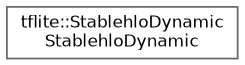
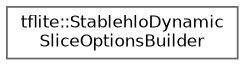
node "tflite::StablehloDynamic StablehloDynamic": label "tflite::StablehloDynamic StablehloDynamic" -> "tflite::StablehloDynamic SliceOptionsBuilder"
